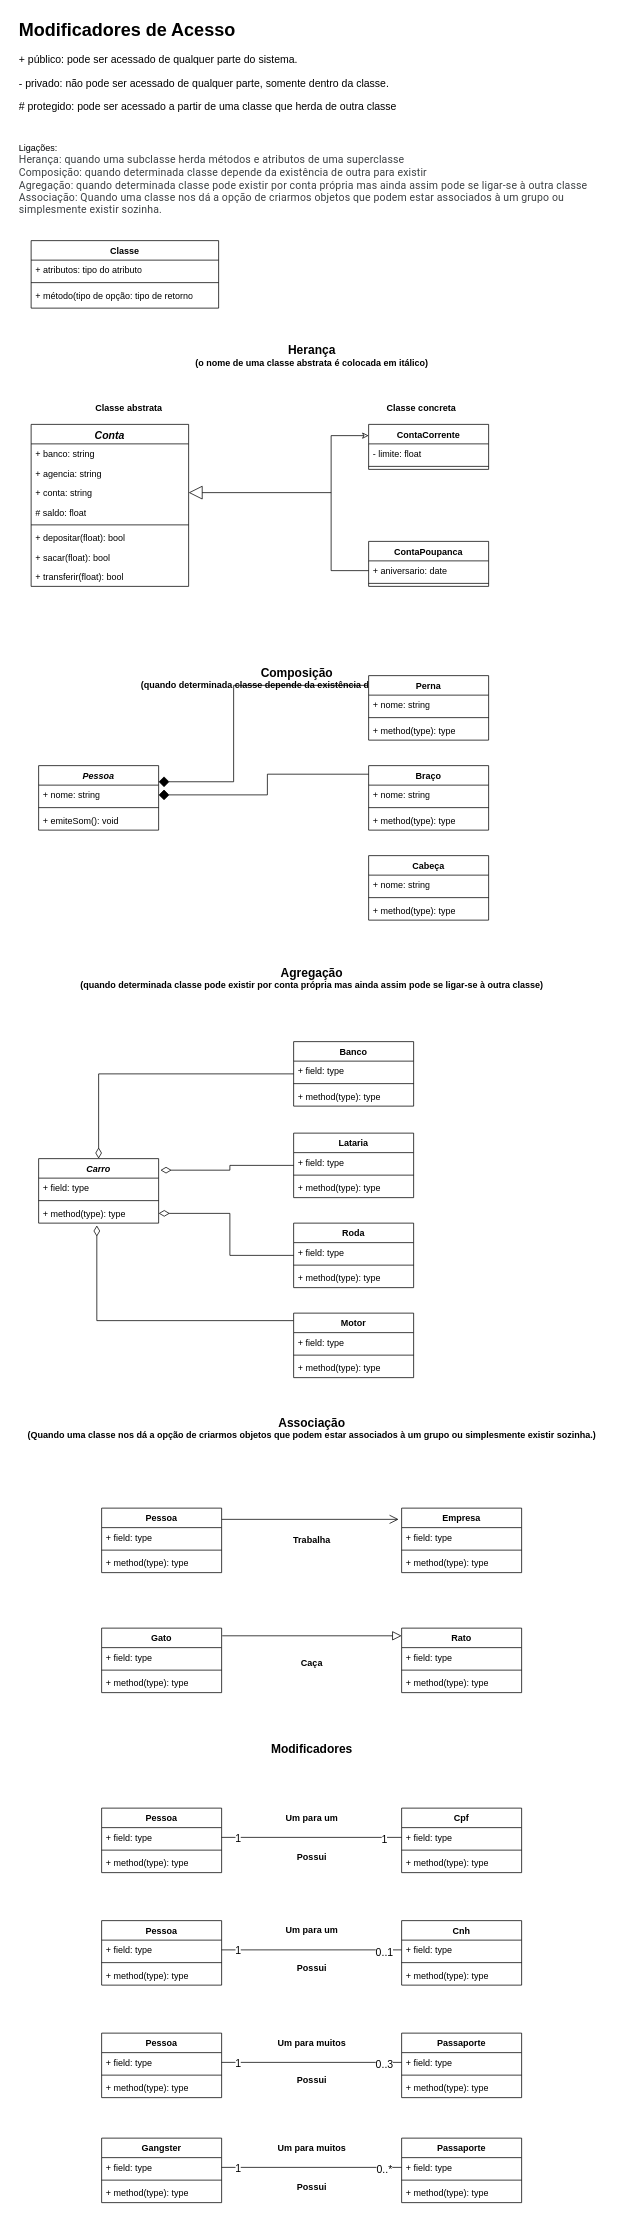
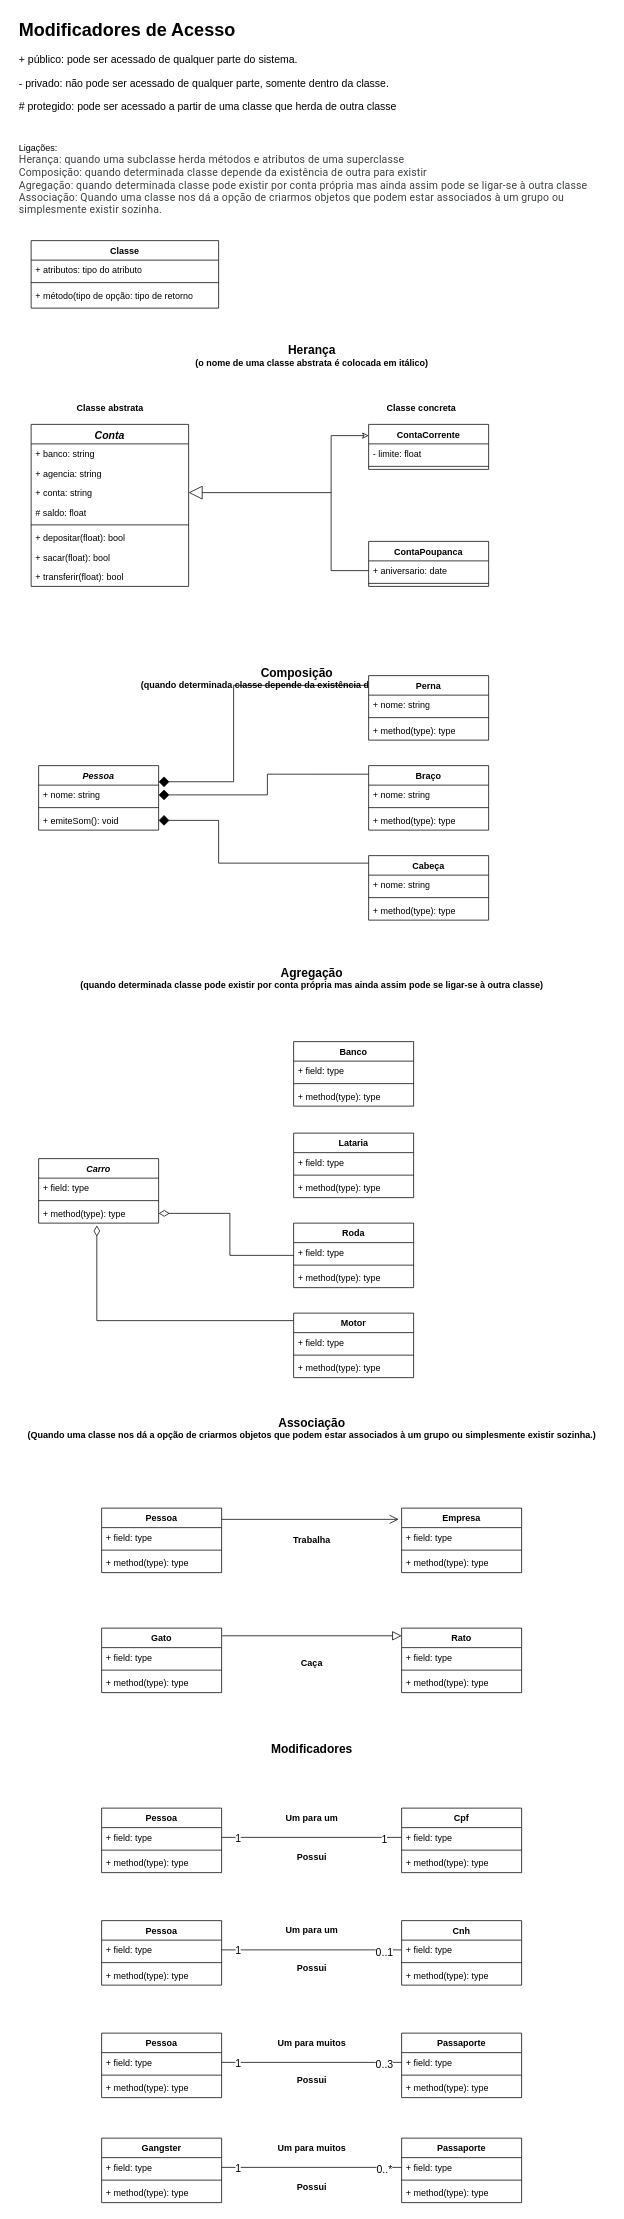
node "Classe abstrata": moved (129, 408) -> (110, 408)
edge "Cabeça" -> "+ emiteSom(): void": added
edge "Banco" -> "Carro": removed
edge "Lataria" -> "Carro": removed
